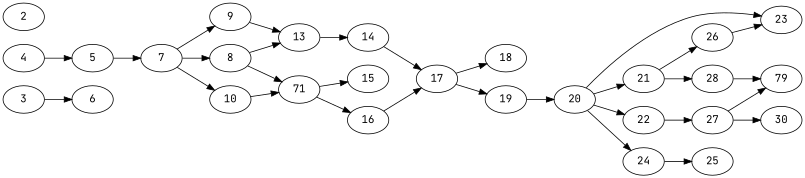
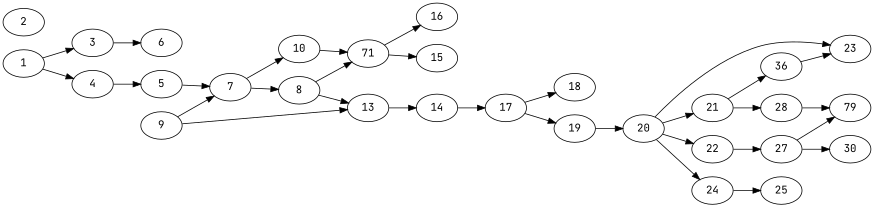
node "26": label "26" -> "36"
edge "7" -> "9": reversed
node "1": added
edge "16" -> "17": removed
